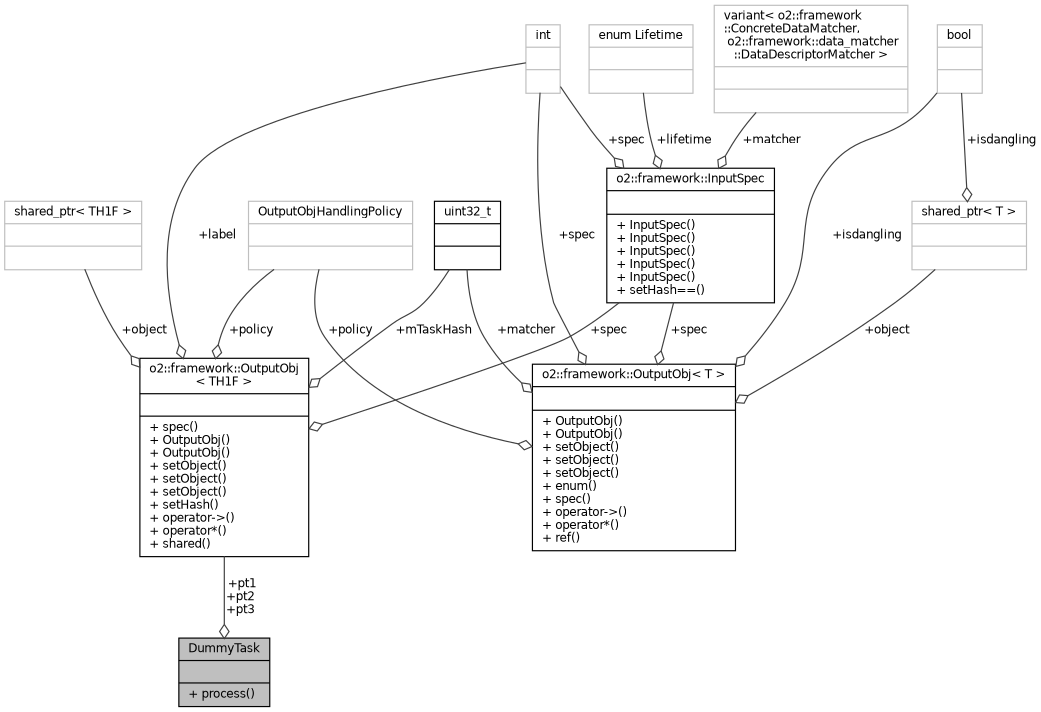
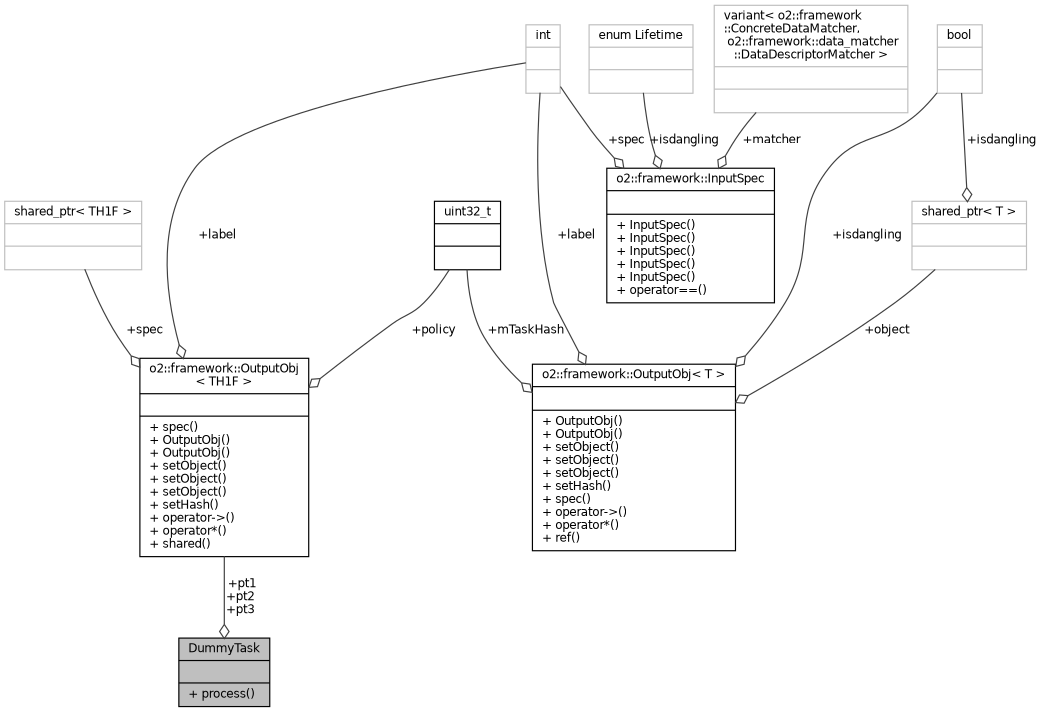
edge "enum Lifetime" -> "o2::framework::InputSpec": label " +lifetime" -> " +isdangling"
node "OutputObjHandlingPolicy": removed
edge "int" -> "o2::framework::OutputObj< T >": label " +spec" -> " +label"
node "o2::framework::InputSpec": text "+ setHash==()" -> "+ operator==()"
edge "o2::framework::InputSpec" -> "o2::framework::OutputObj< T >": removed, label "+spec"
edge "shared_ptr< TH1F >" -> "o2::framework::OutputObj": label " +object" -> " +spec"
edge "uint32_t" -> "o2::framework::OutputObj": label " +mTaskHash" -> " +policy"
edge "uint32_t" -> "o2::framework::OutputObj< T >": label " +matcher" -> " +mTaskHash"
edge "o2::framework::InputSpec" -> "o2::framework::OutputObj": removed, label "+spec"
node "o2::framework::OutputObj< T >": text "+ enum()" -> "+ setHash()"
